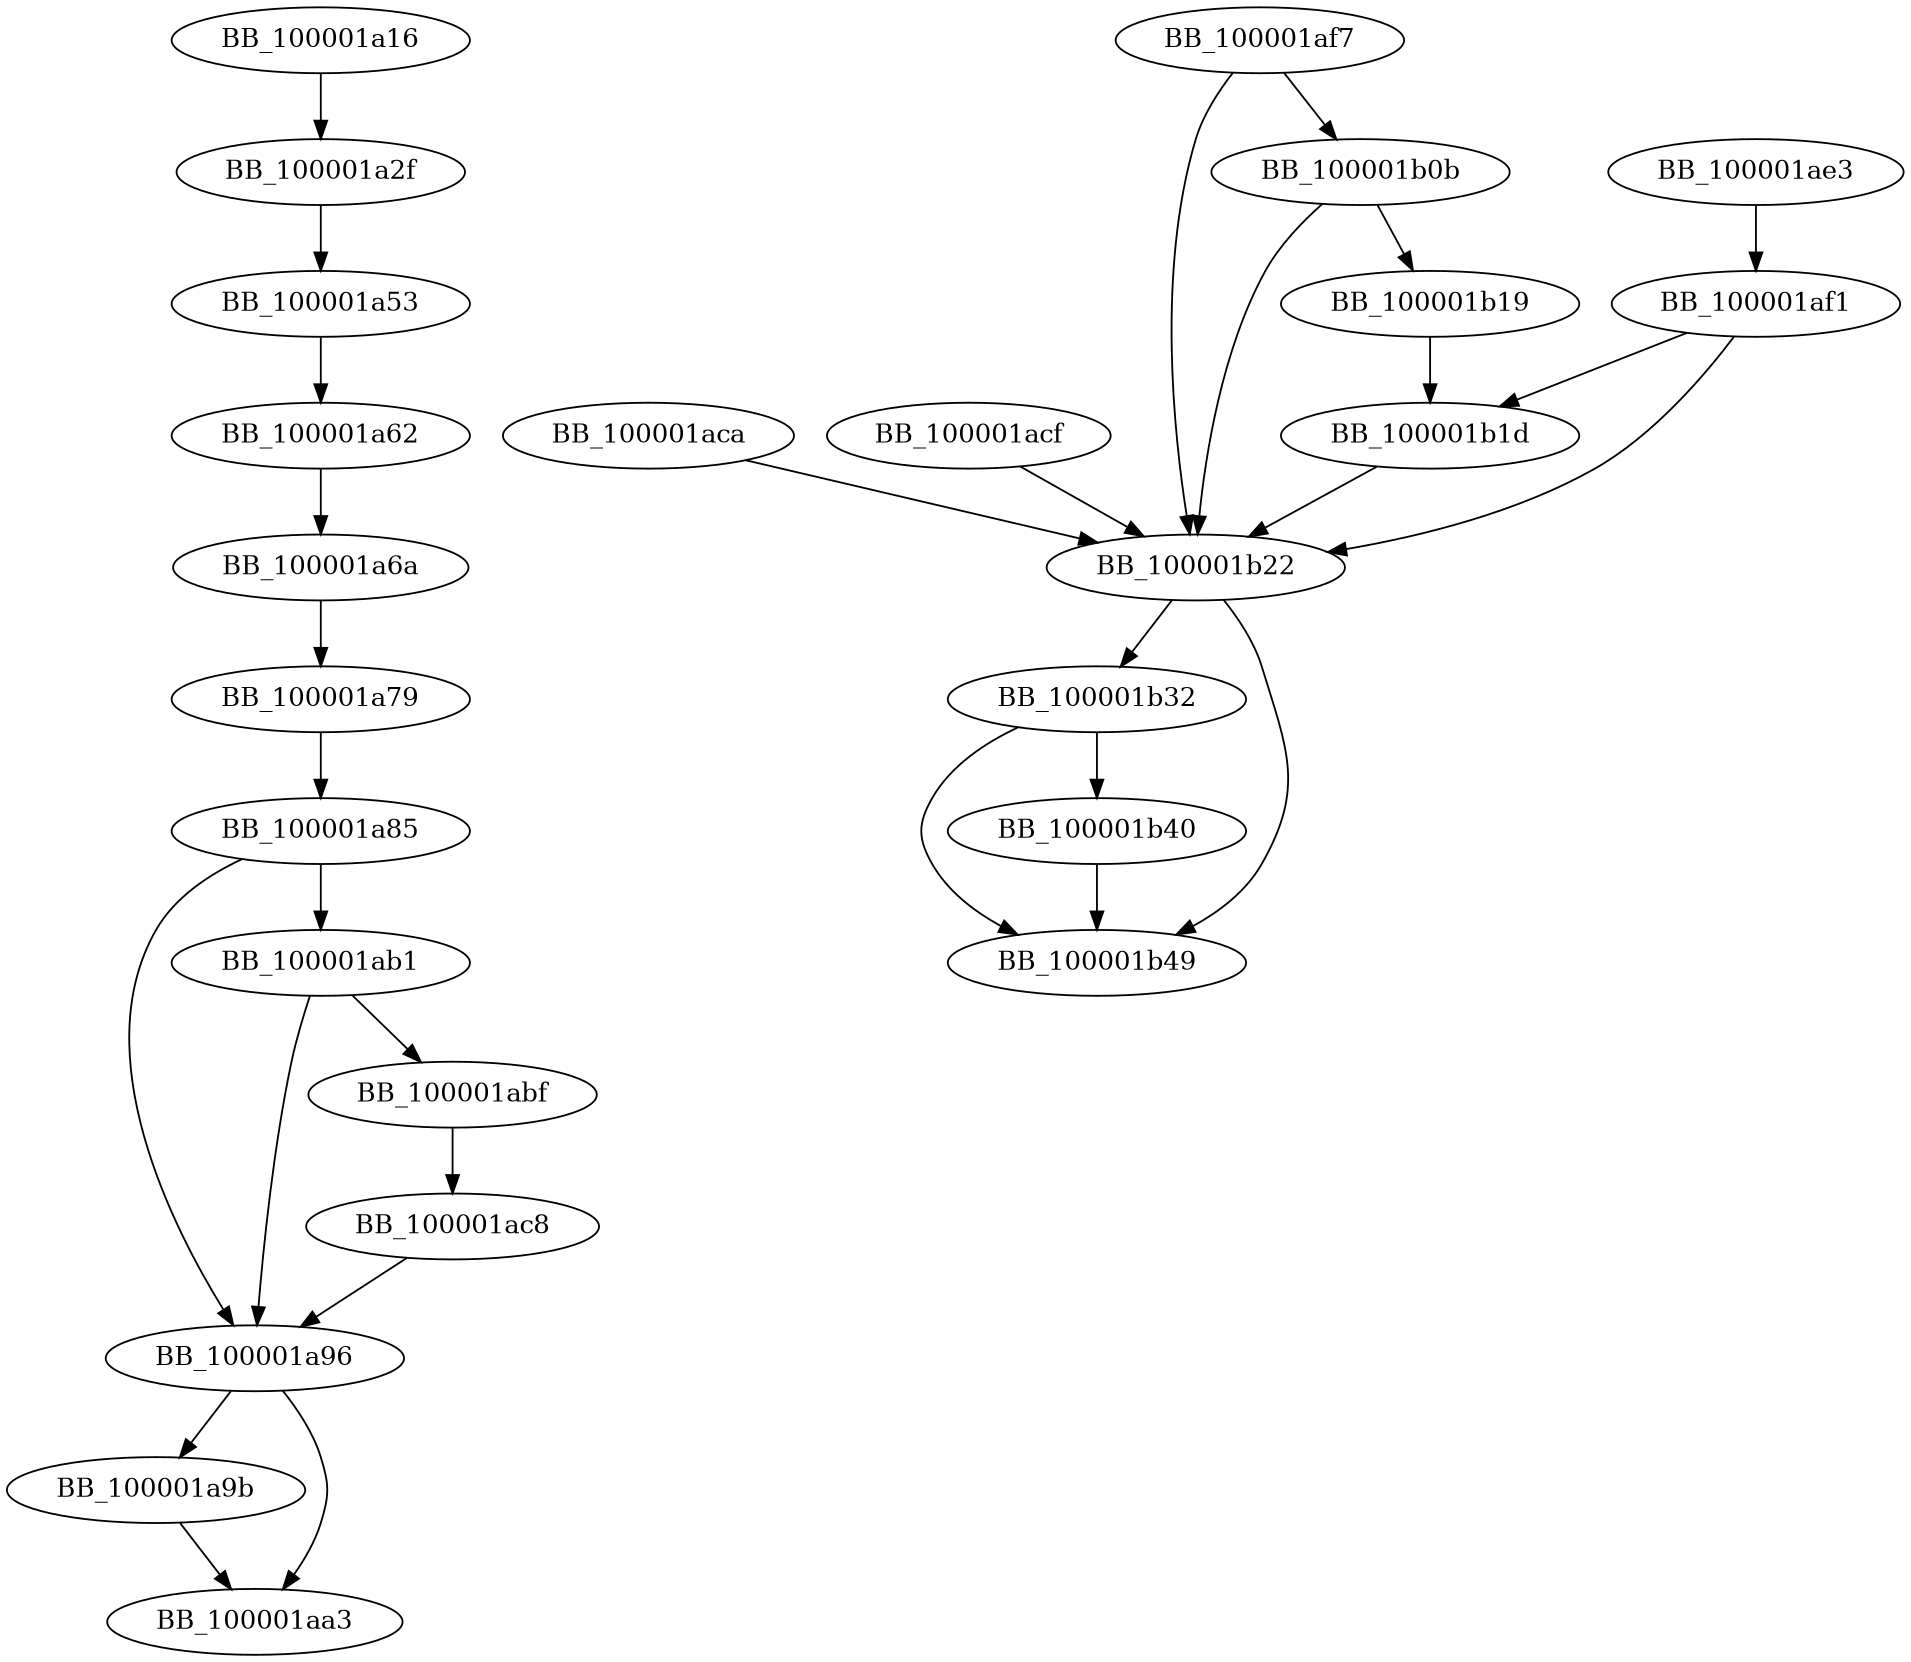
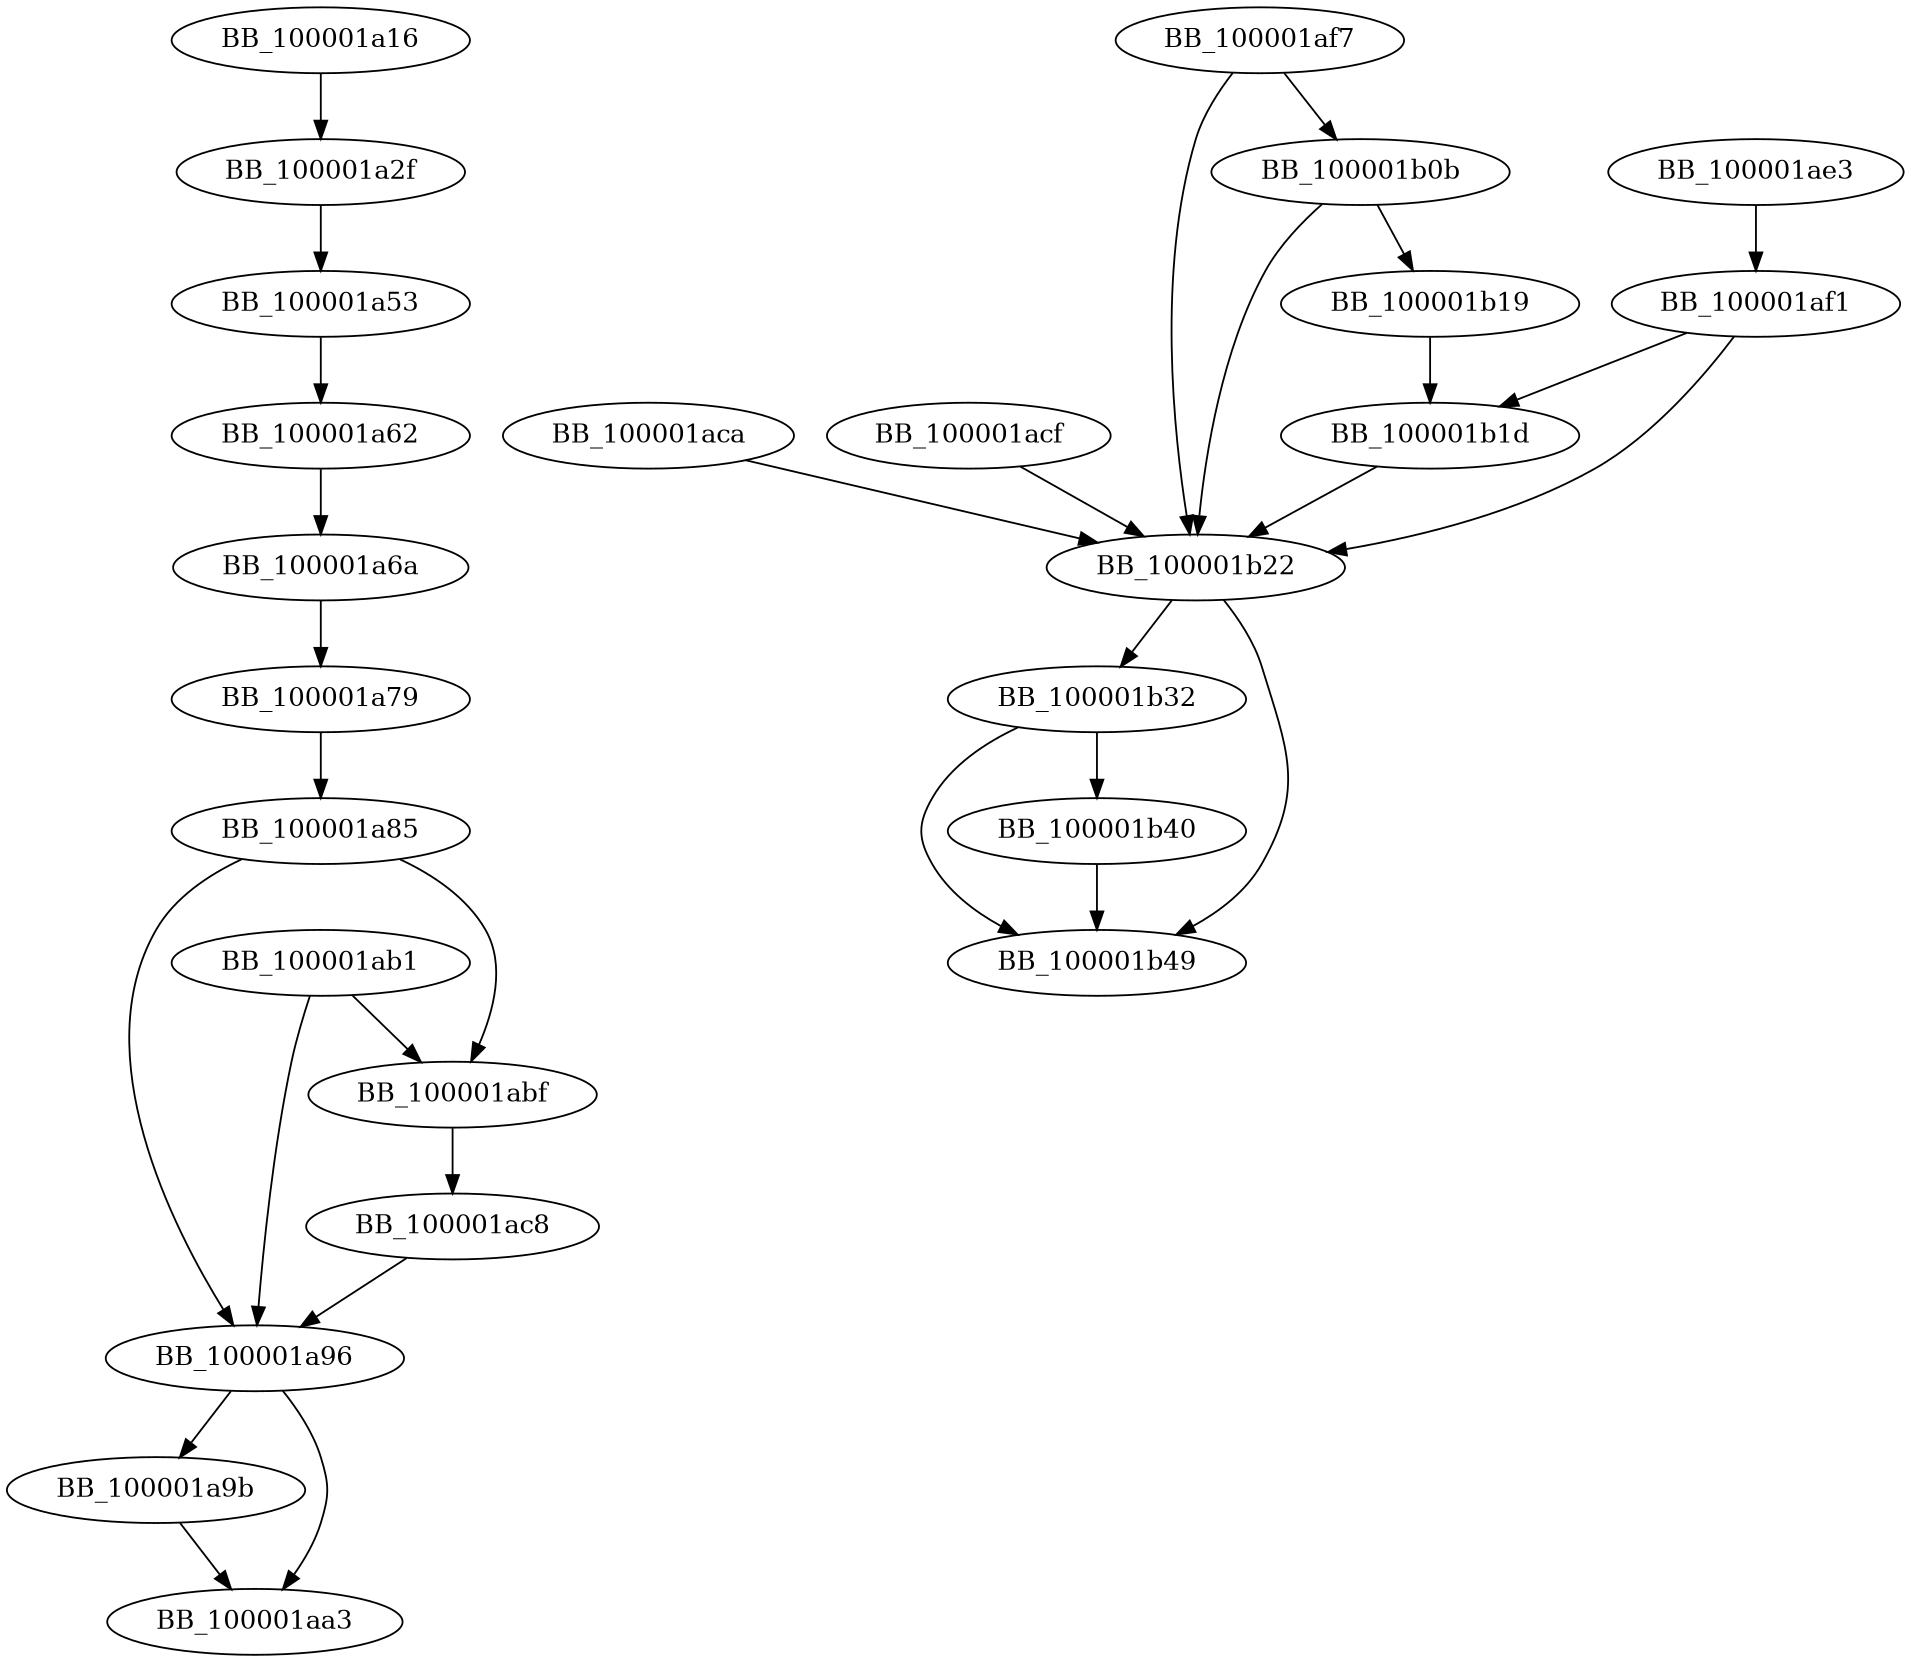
edge "BB_100001a85" -> "BB_100001ab1": now "BB_100001a85" -> "BB_100001abf"
